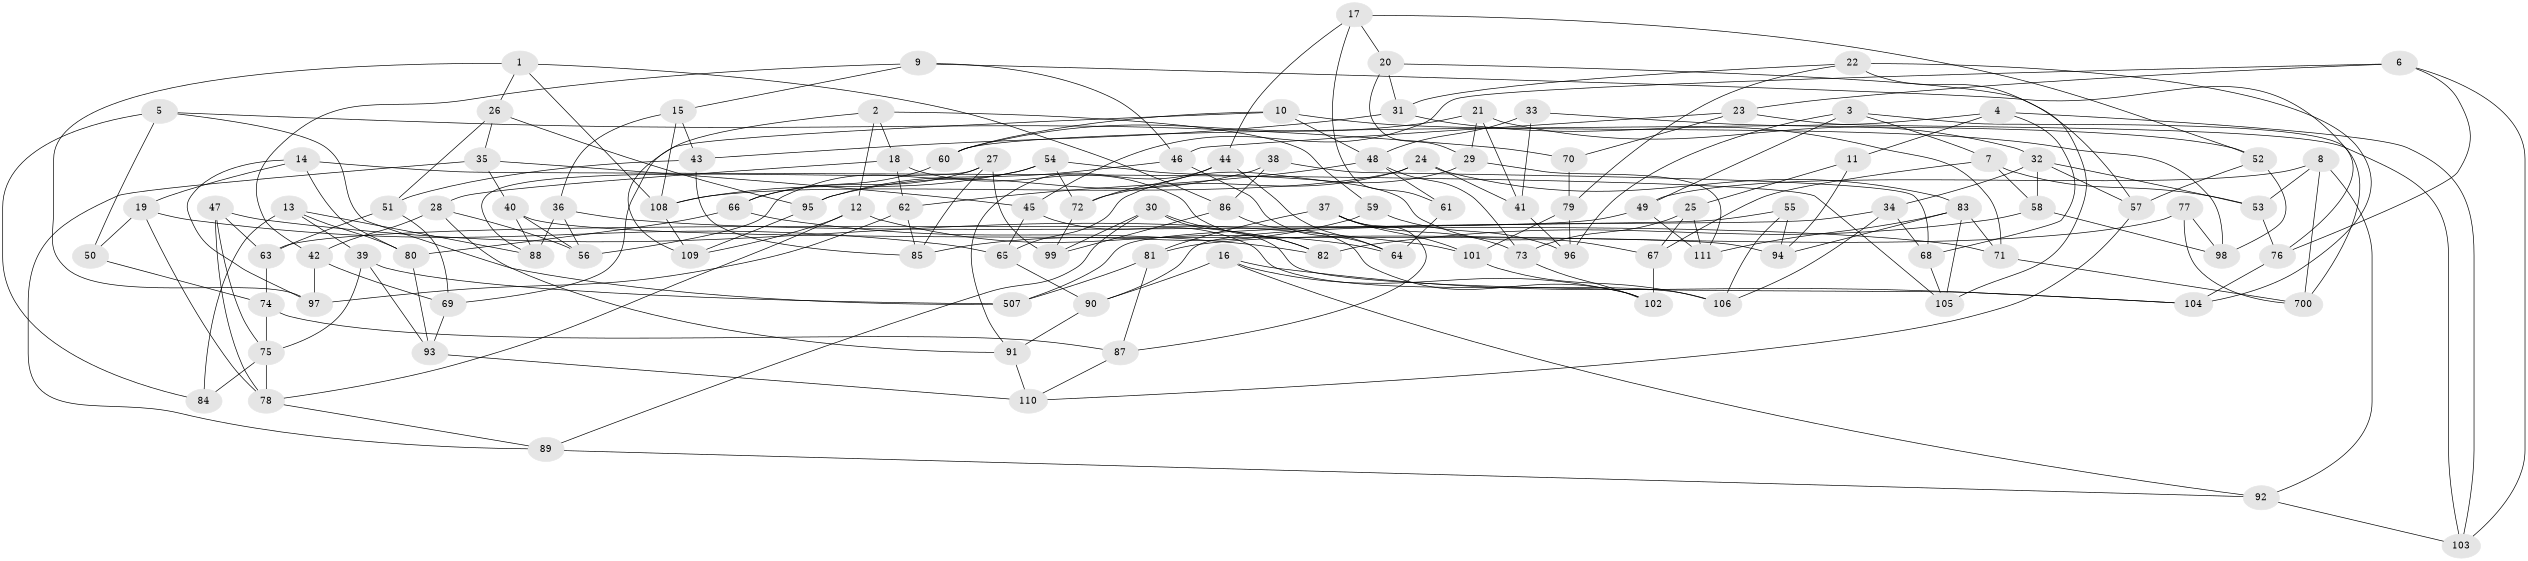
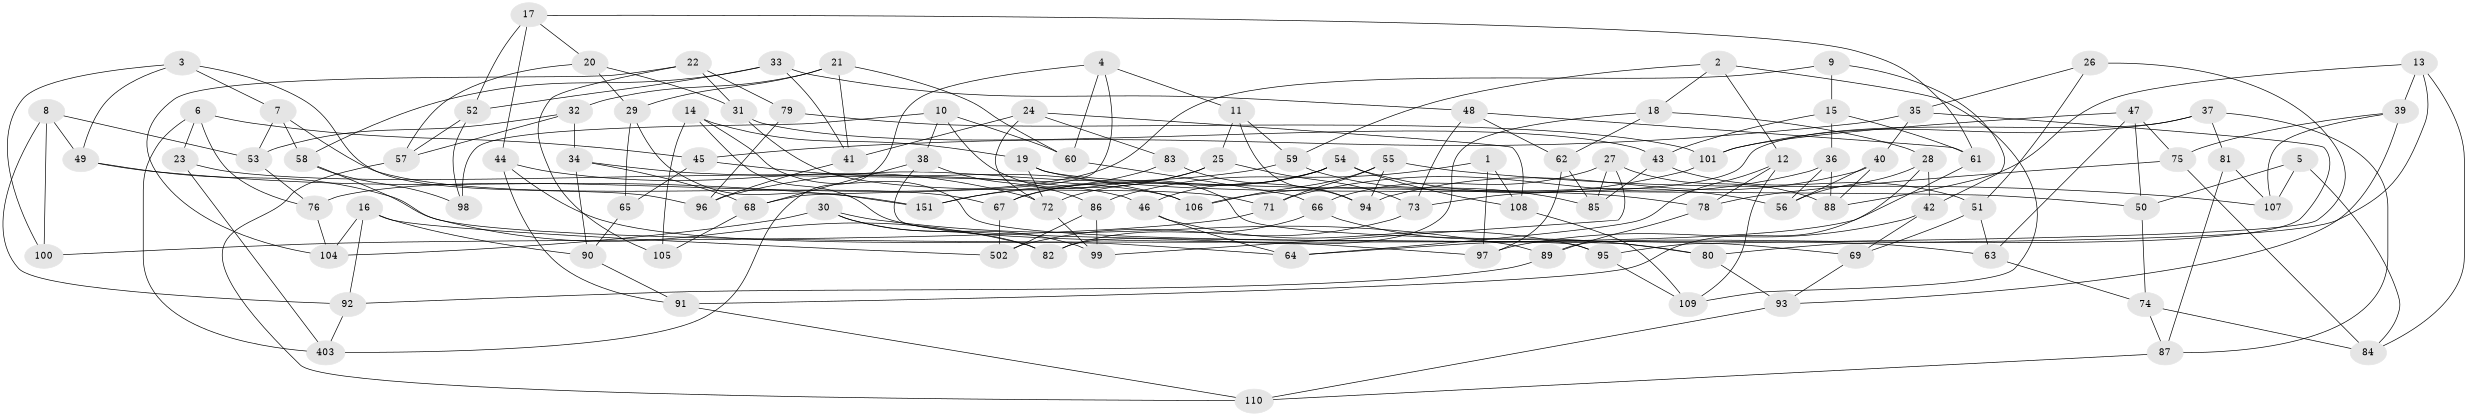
edge "9" -- "46": now "54" -- "46"
edge "1" -- "26": removed
edge "10" -- "48": now "10" -- "38"
edge "11" -- "59": added
edge "15" -- "108": now "15" -- "61"
node "70": removed
edge "32" -- "58": now "33" -- "58"
node "77": removed
edge "83" -- "71": now "55" -- "71"
edge "19" -- "65": now "19" -- "72"
node "111": label "111" -> "151"
edge "83" -- "105": removed
node "507": label "507" -> "107"
node "102": label "102" -> "502"
node "700": label "700" -> "100"
edge "47" -- "78": now "47" -- "50"
edge "74" -- "75": now "74" -- "84"
node "103": label "103" -> "403"
